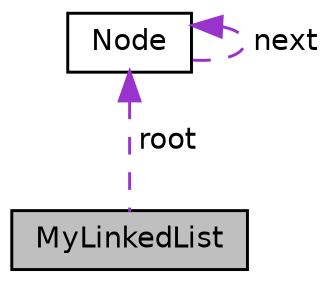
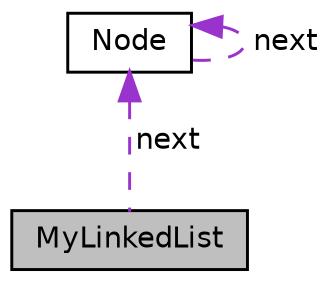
edge "MyLinkedList" -> "Node": label " root" -> " next"
